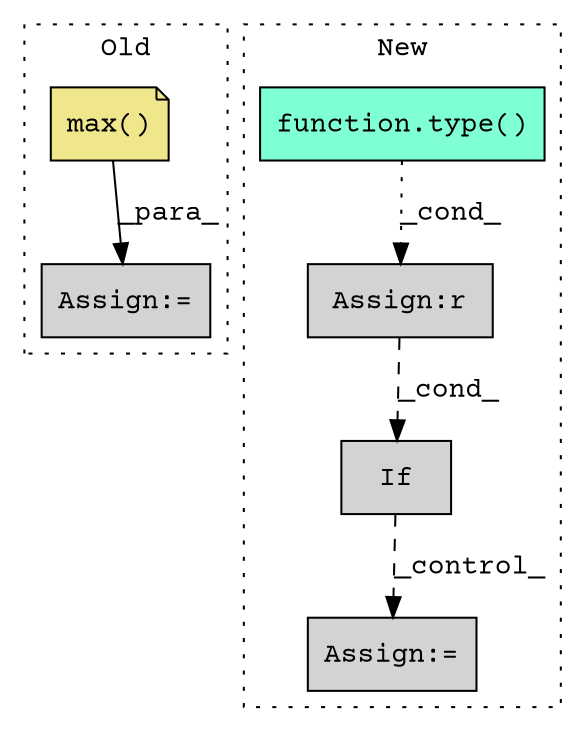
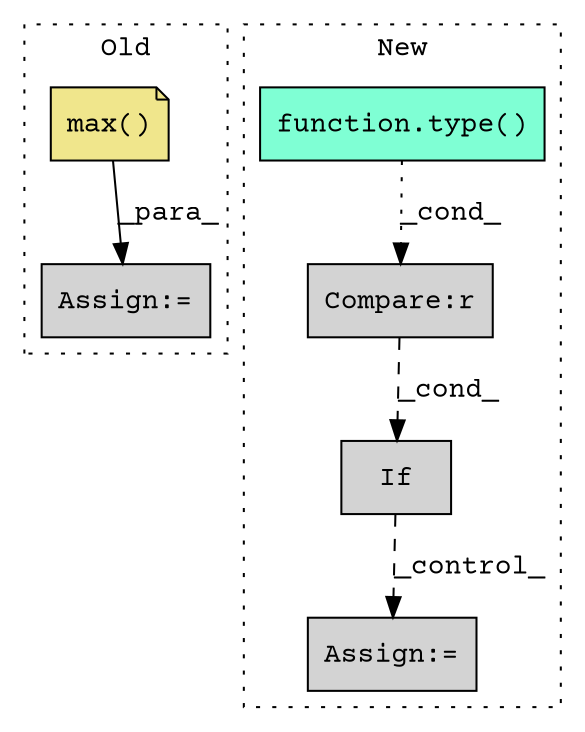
node "Assign:r": label "Assign:r" -> "Compare:r"
